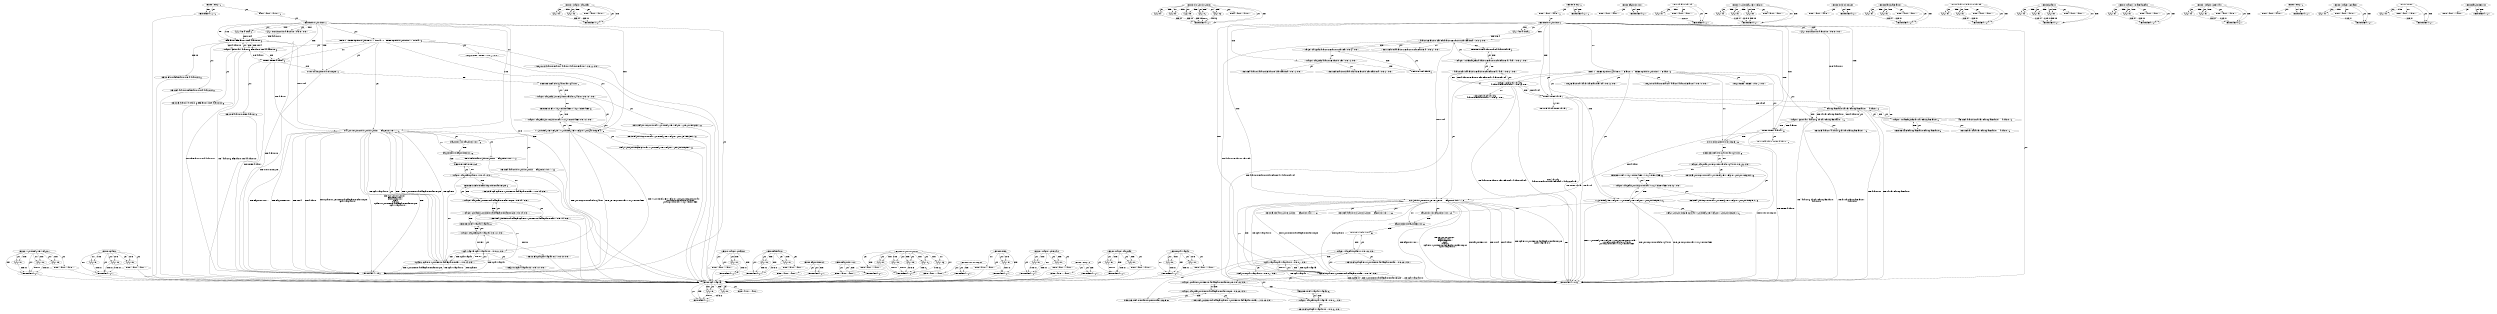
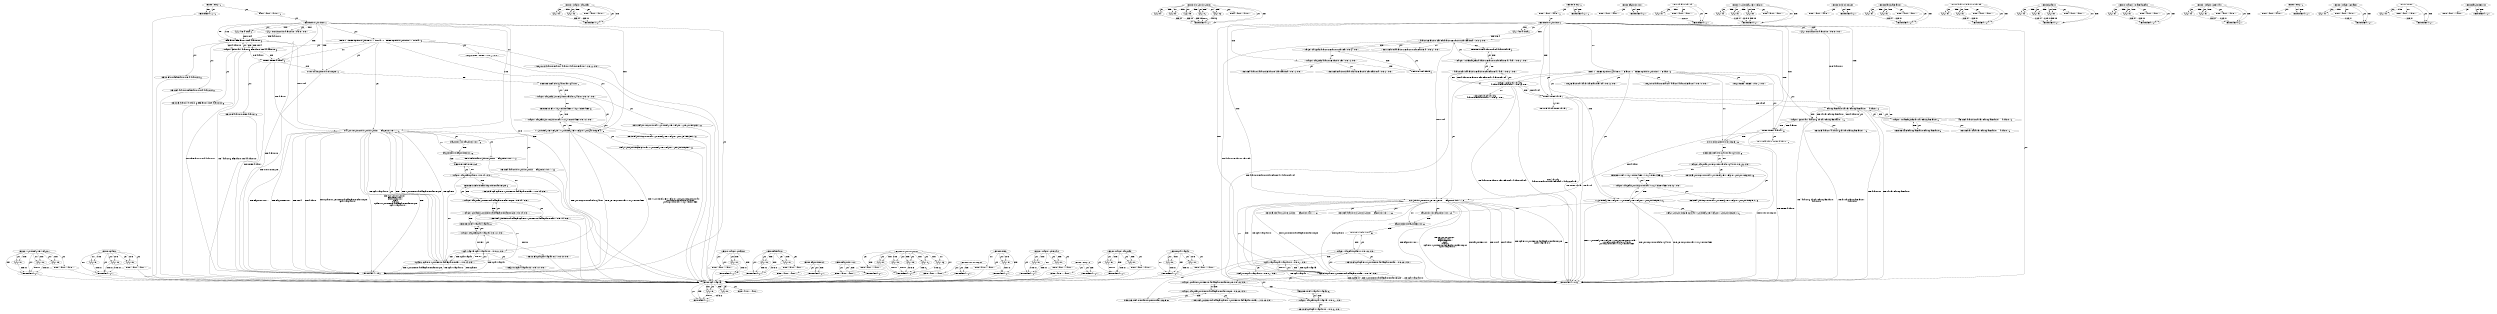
edge "(GetExtension,GetExtension(profile, extension_id))" -> "(IDENTIFIER,profile,GetExtension(profile, extension_id))": label "DDG: p3" -> "AST: "
